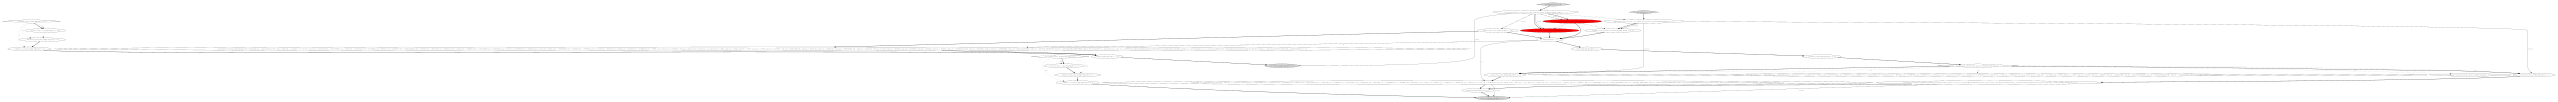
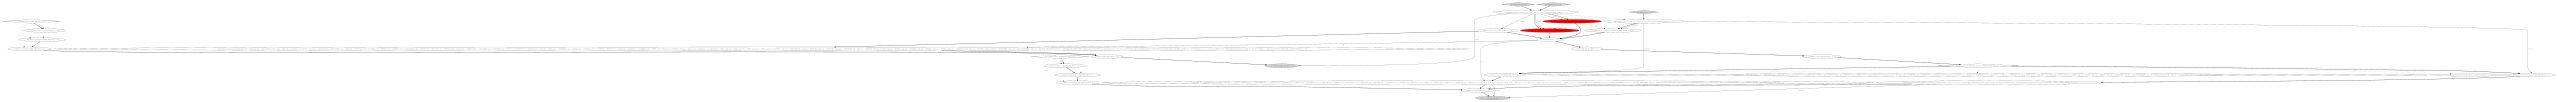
node "functionTemplate['1', '0', '0']": added
edge "_errHandler.recover(this,re)@@@48@@@['0', '0', '1']" -> "return _localctx@@@53@@@['0', '0', '1']": now "_errHandler.recover(this,re)@@@48@@@['0', '0', '1']" -> "{exitRule()}@@@50@@@['0', '0', '1']"
